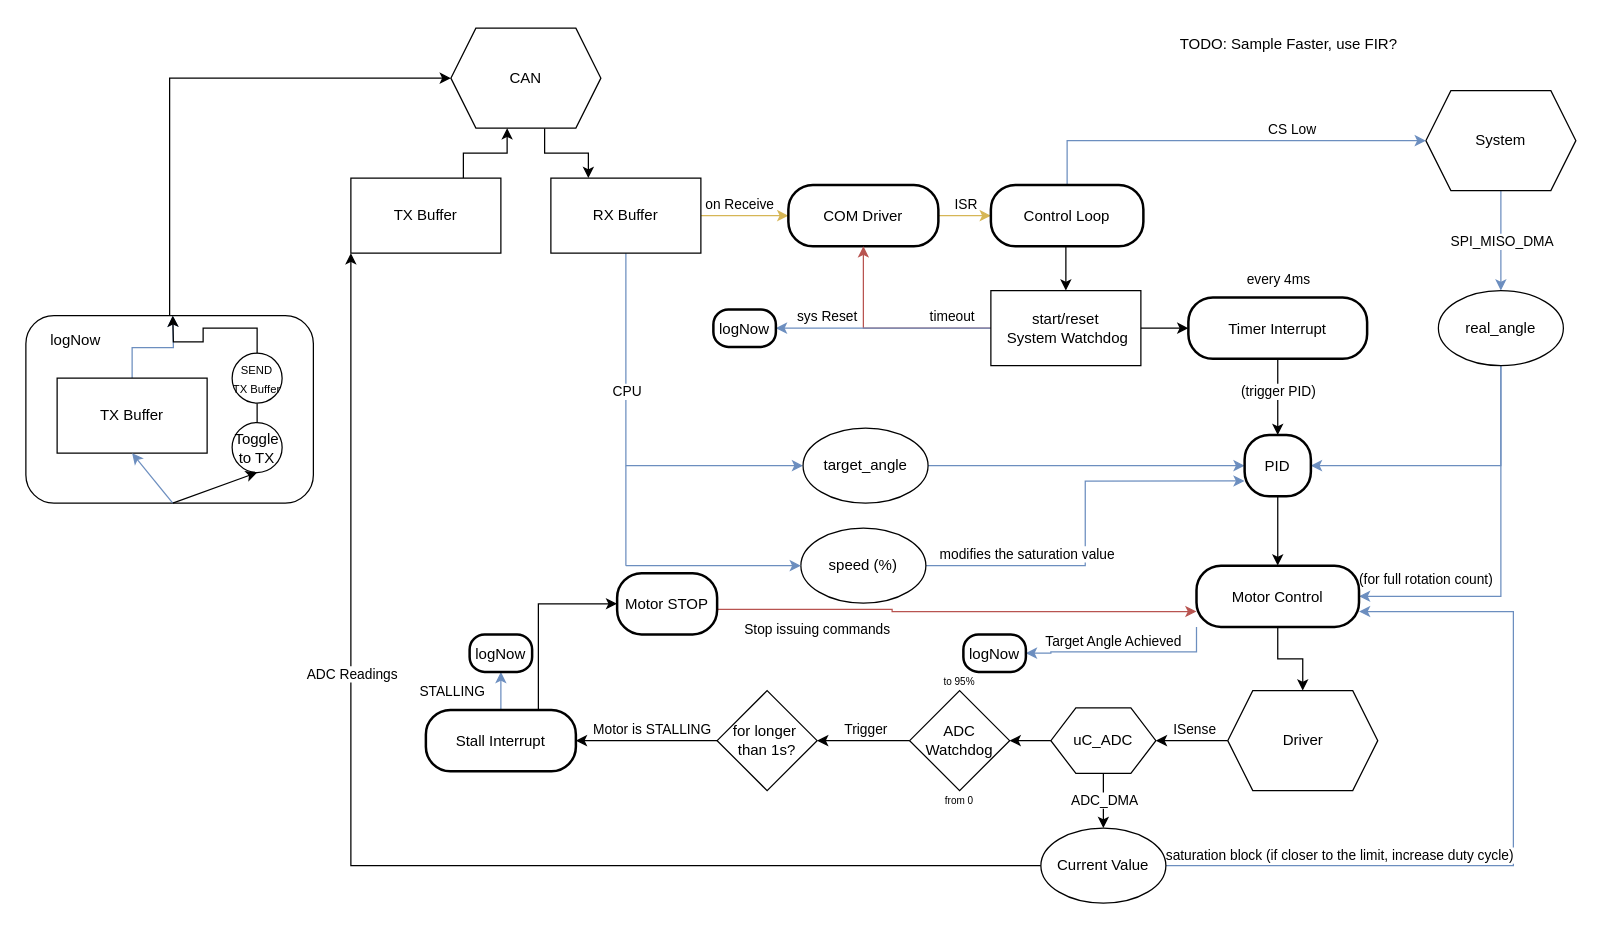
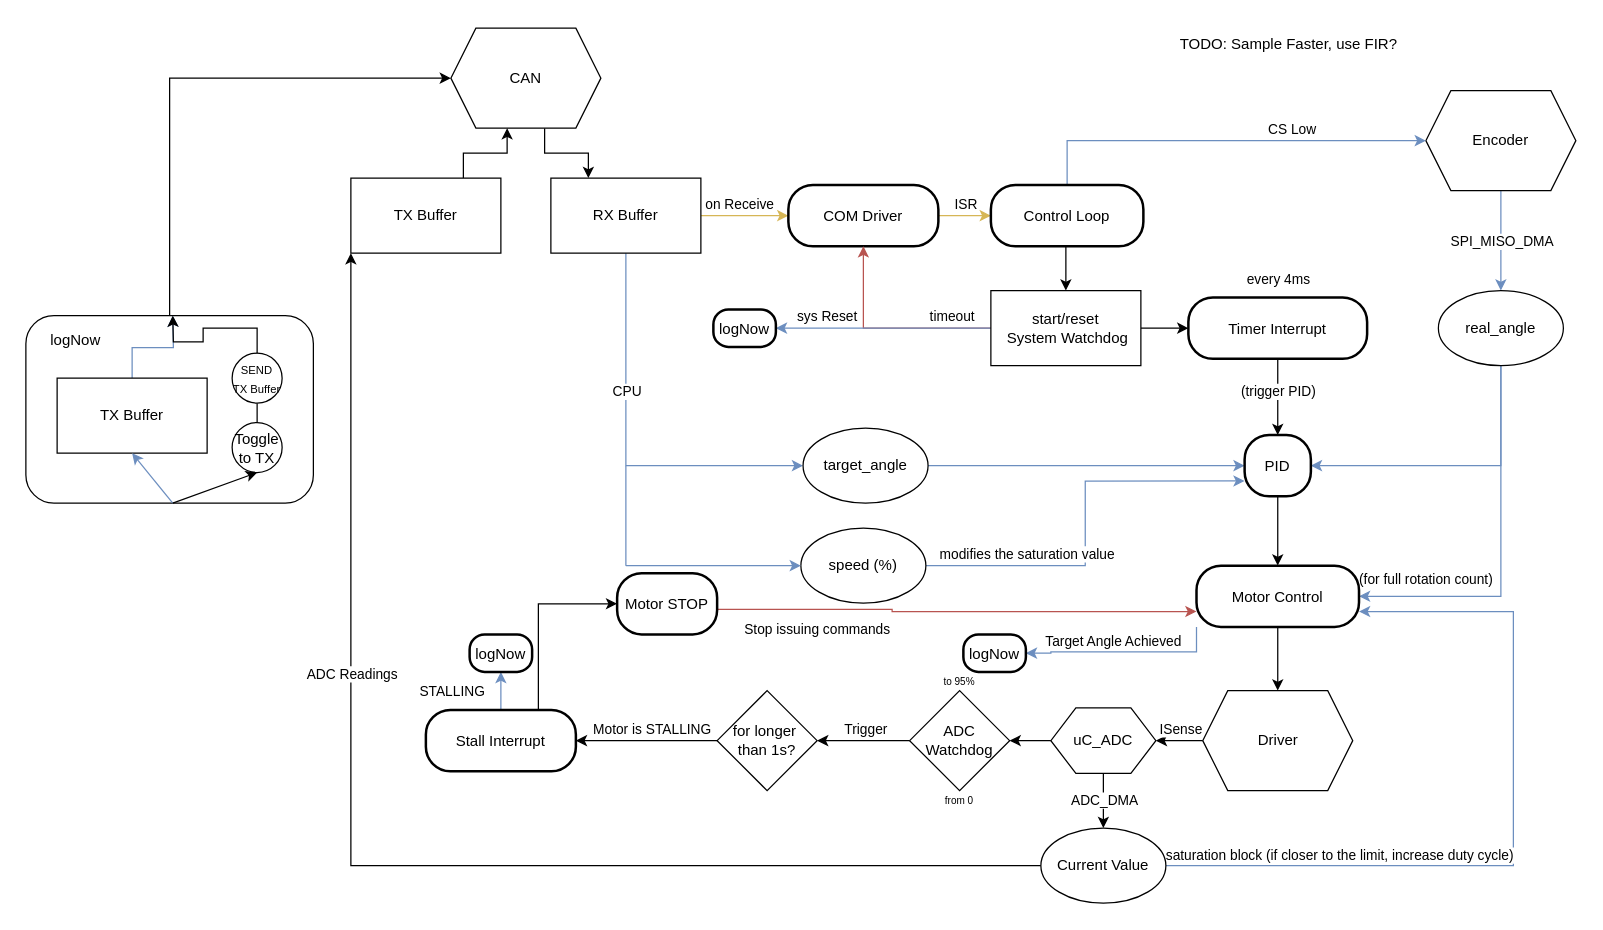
node "System": label "System" -> "Encoder"
node "Driver": moved (1303, 741) -> (1278, 741)
